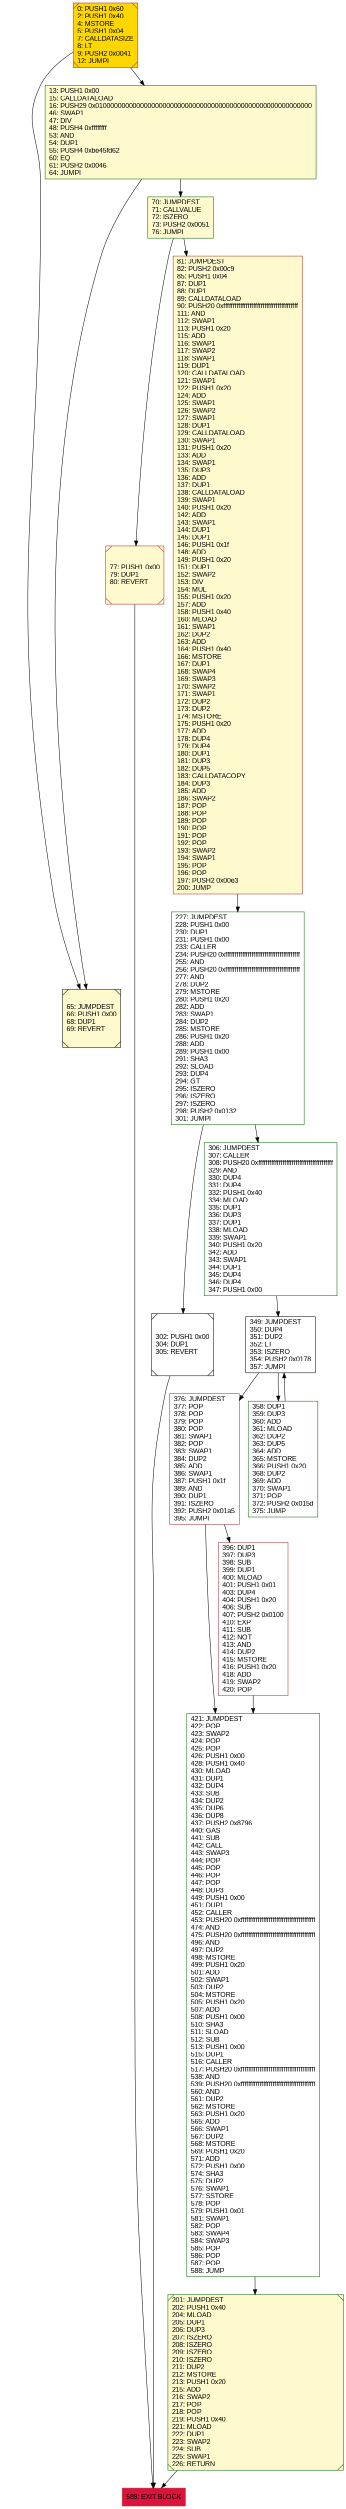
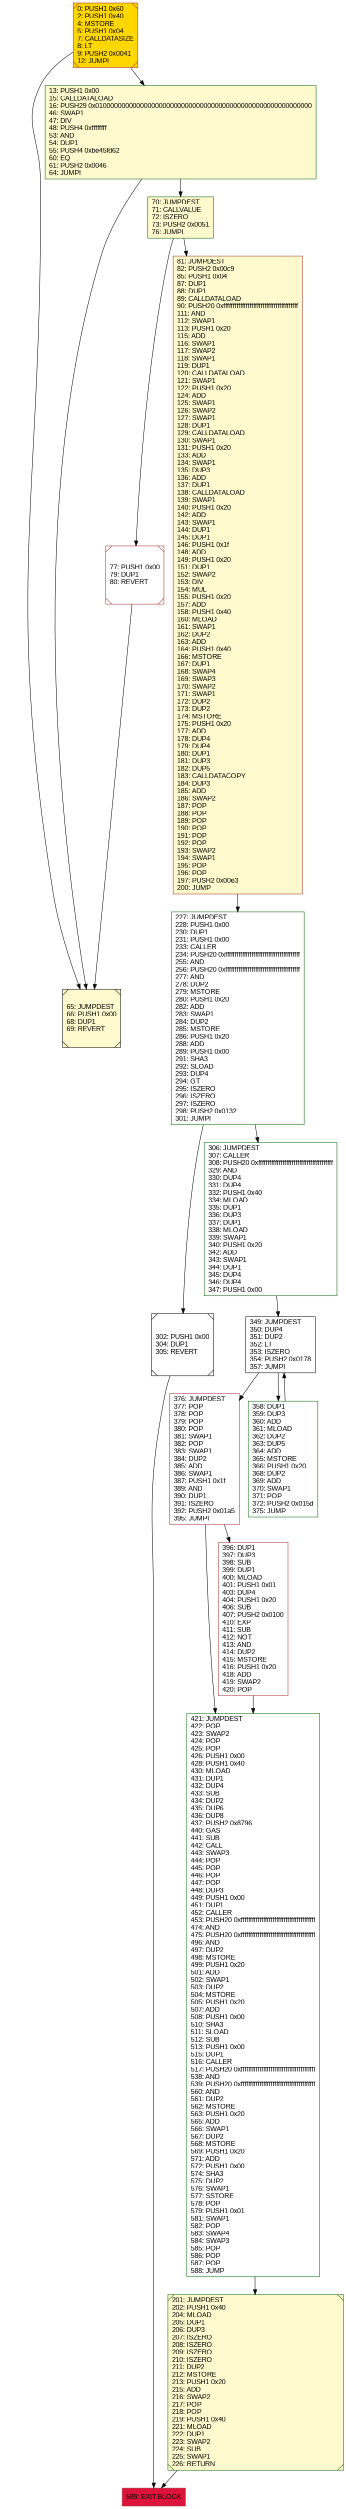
node "77: PUSH1 0x00 79: DUP1 80: REVERT": fillcolor lemonchiffon -> white
edge "77: PUSH1 0x00 79: DUP1 80: REVERT" -> "589: EXIT BLOCK": now "77: PUSH1 0x00 79: DUP1 80: REVERT" -> "65: JUMPDEST 66: PUSH1 0x00 68: DUP1 69: REVERT"
